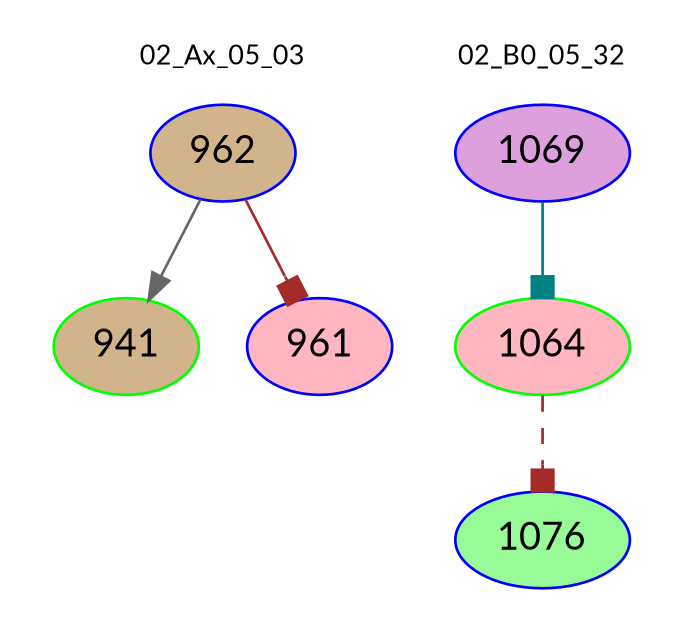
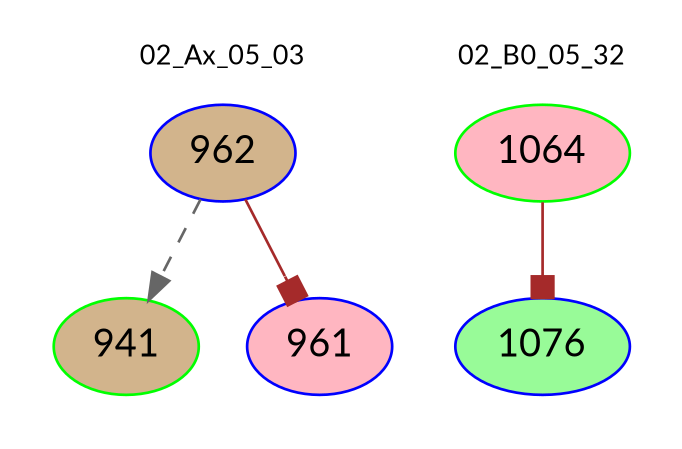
node "1069": removed
edge "962" -> "941": style solid -> dashed
edge "1064" -> "1076": style dashed -> solid
